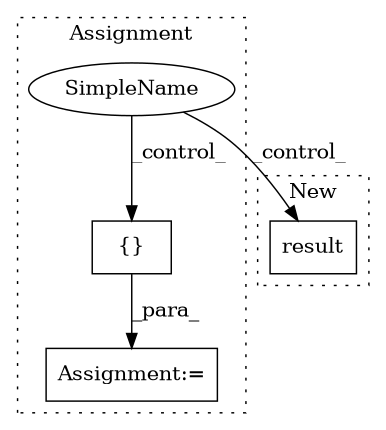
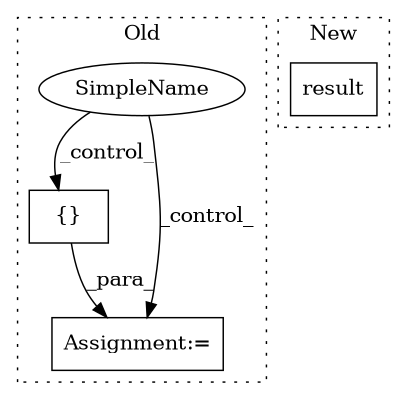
cluster "Assignment": label "Assignment" -> "Old"
edge "SimpleName" -> "result": now "SimpleName" -> "Assignment:="
